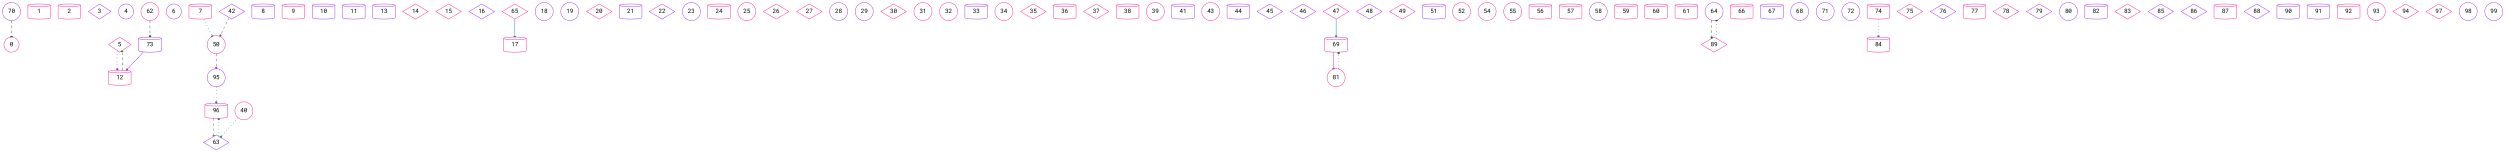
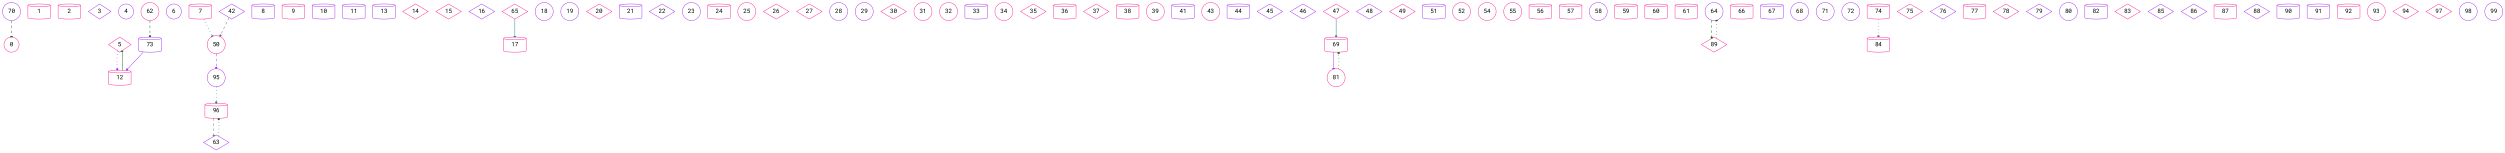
edge "12" -> "5": style dashed -> solid
node "40": removed
edge "63" -> "96": color teal -> darkgreen
